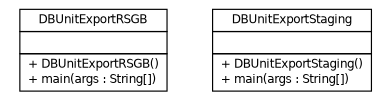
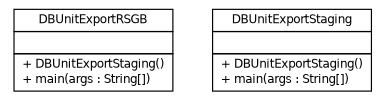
node "DBUnitExportRSGB": text "+ DBUnitExportRSGB()" -> "+ DBUnitExportStaging()"
